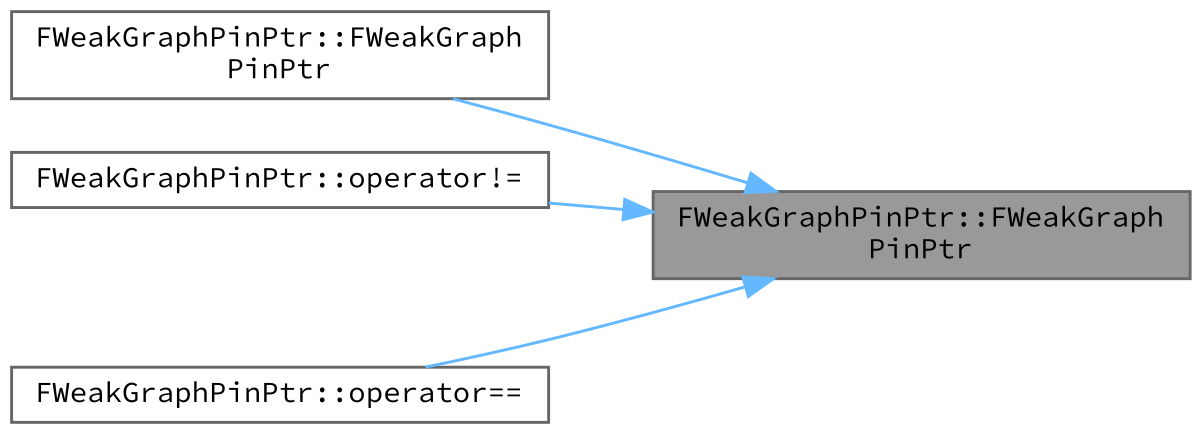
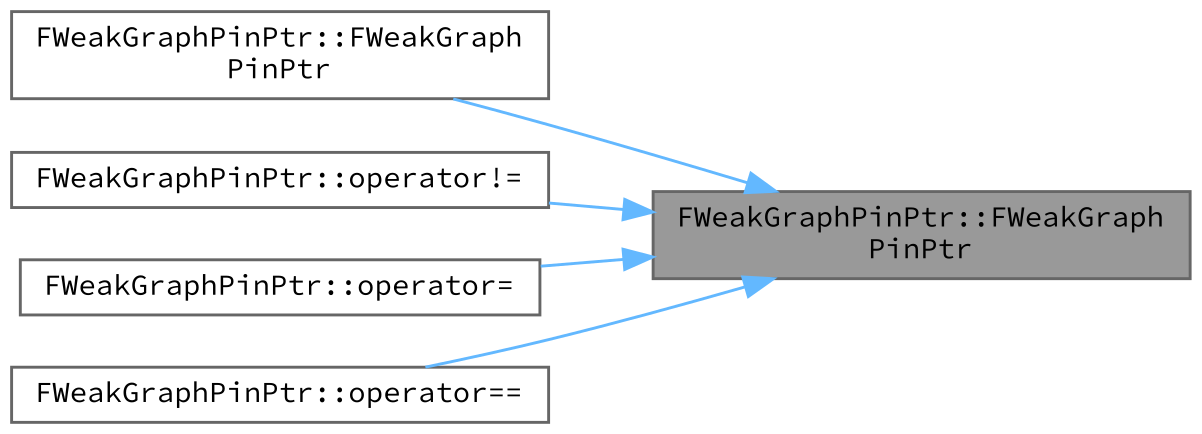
node "FWeakGraphPinPtr::operator=": added
